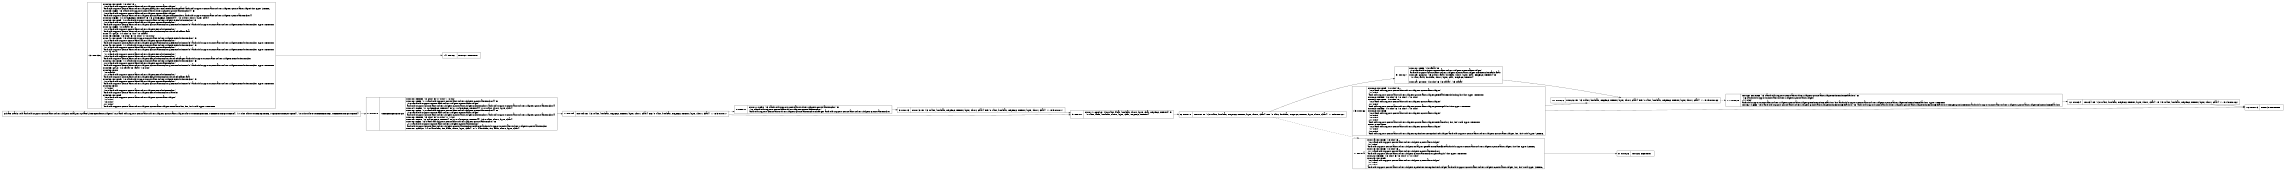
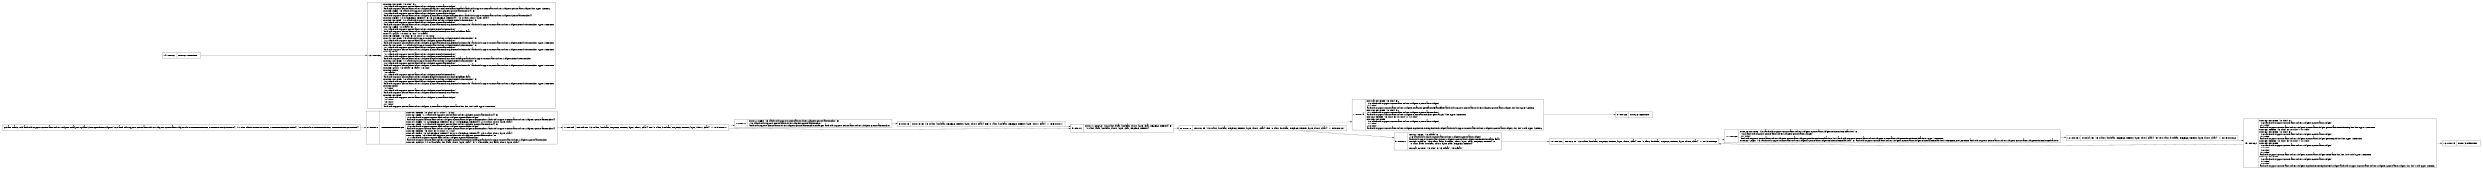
edge "13: 0x0036" -> "14: 0x0061": reversed
node "13: 0x0036": text "0x305e: INVOKE" -> "0x005e: INVOKE"
edge "12: 0x0034" -> "16: 0x0073": now "12: 0x0034" -> "15: 0x0062"
